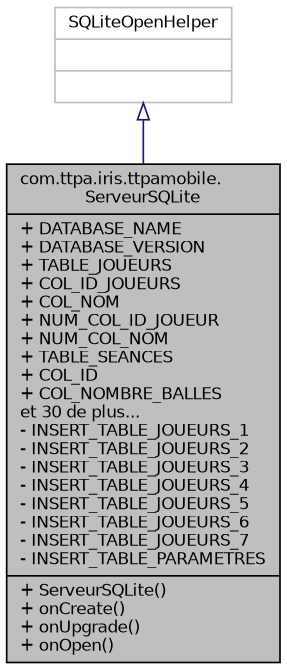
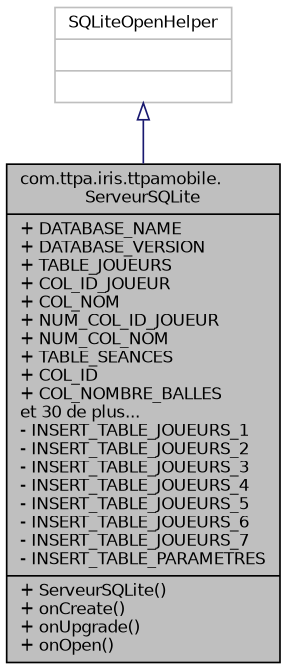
node "com.ttpa.iris.ttpamobile.": text "+ COL_ID_JOUEURS" -> "+ COL_ID_JOUEUR"
